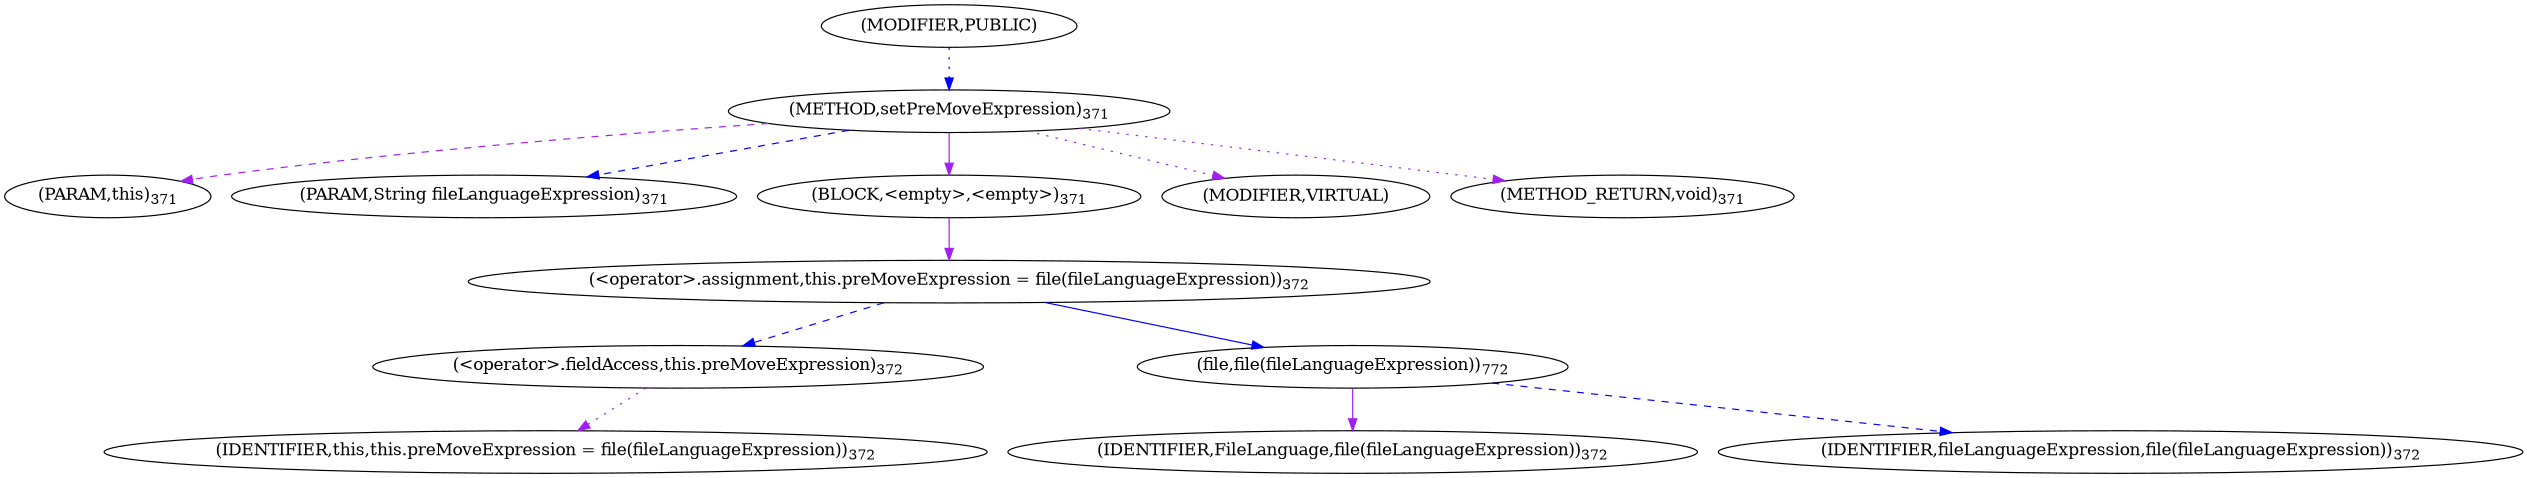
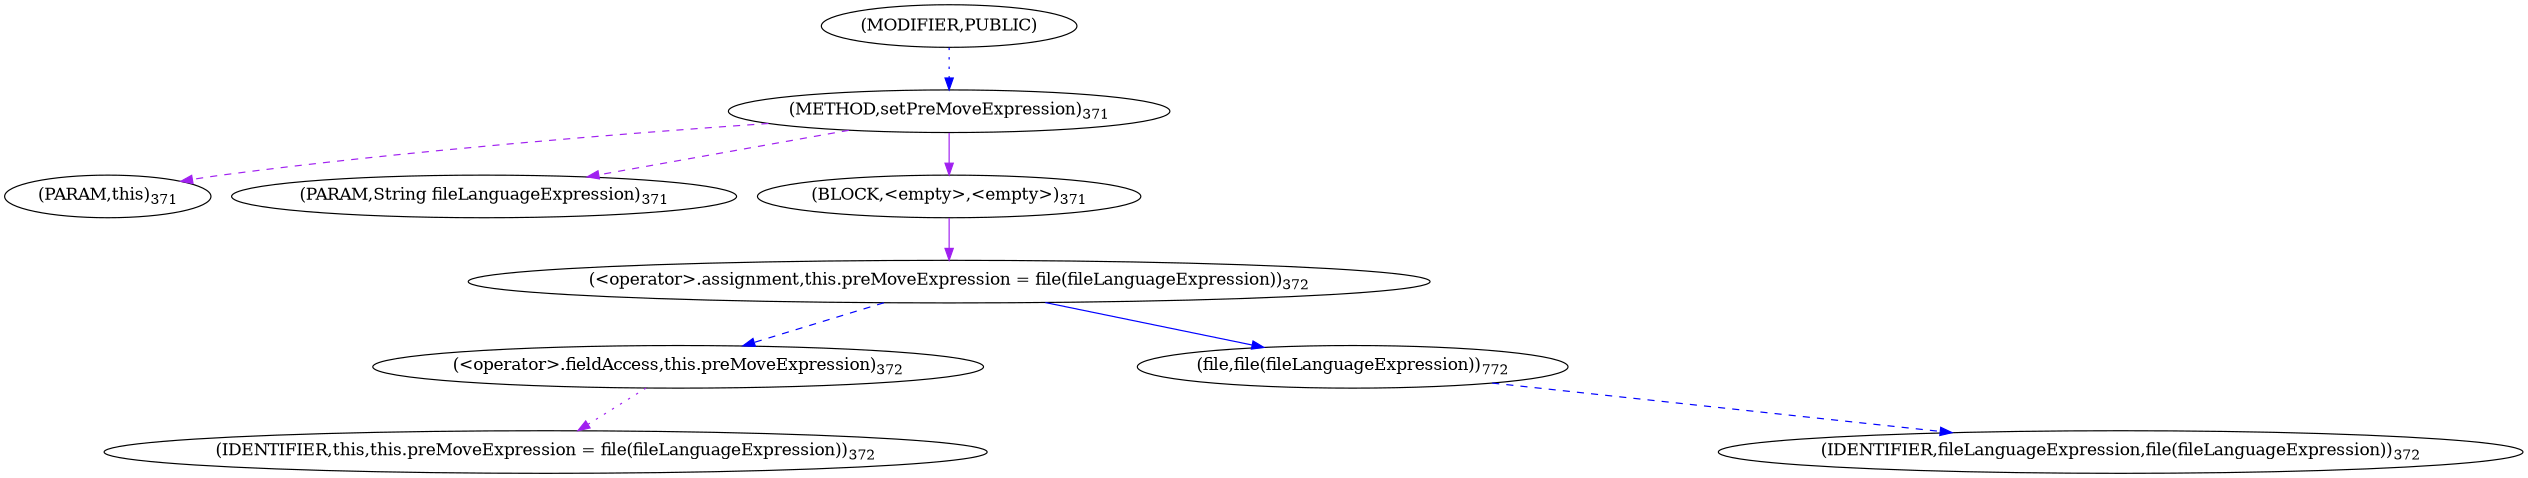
edge "(METHOD,setPreMoveExpression)" -> "(PARAM,String fileLanguageExpression)": color blue -> purple
node "(MODIFIER,VIRTUAL)": removed
node "(METHOD_RETURN,void)": removed
node "(IDENTIFIER,FileLanguage,file(fileLanguageExpression))": removed
